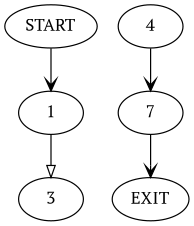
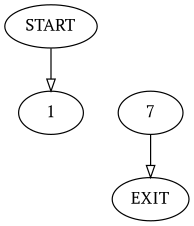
node "4": removed
edge "START" -> "1": arrowhead vee -> onormal
edge "7" -> "EXIT": arrowhead vee -> onormal
node "3": removed
